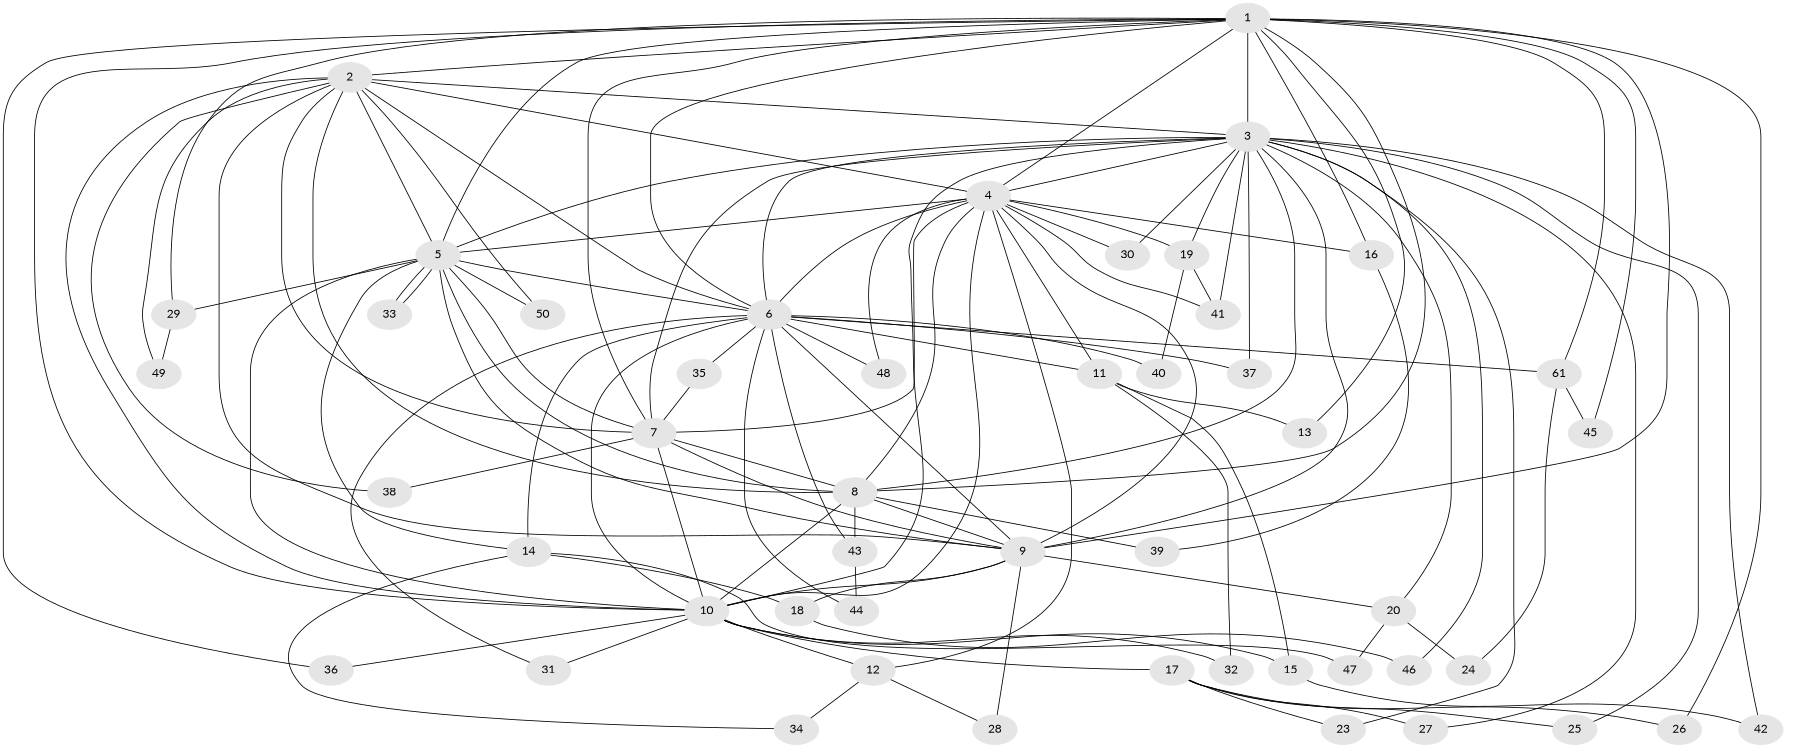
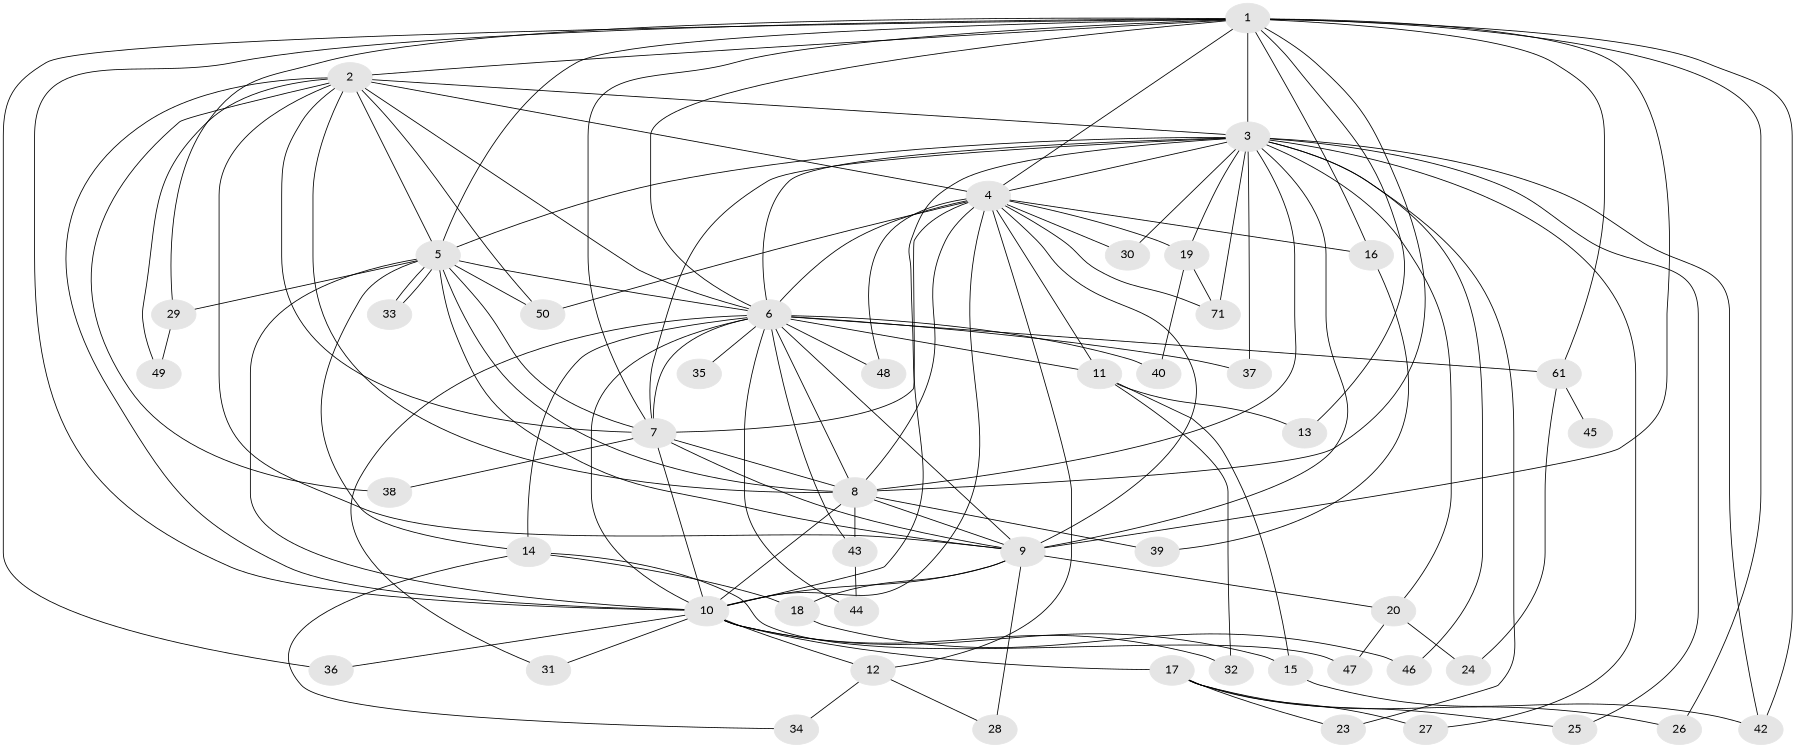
edge "1" -- "45": now "1" -- "42"
edge "4" -- "5": now "4" -- "50"
node "41": label "41" -> "71"
edge "35" -- "7": now "6" -- "7"
edge "6" -- "8": added
